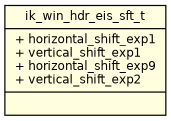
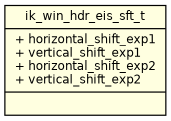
node "ik_win_hdr_eis_sft_t": text "+ horizontal_shift_exp9" -> "+ horizontal_shift_exp2"
